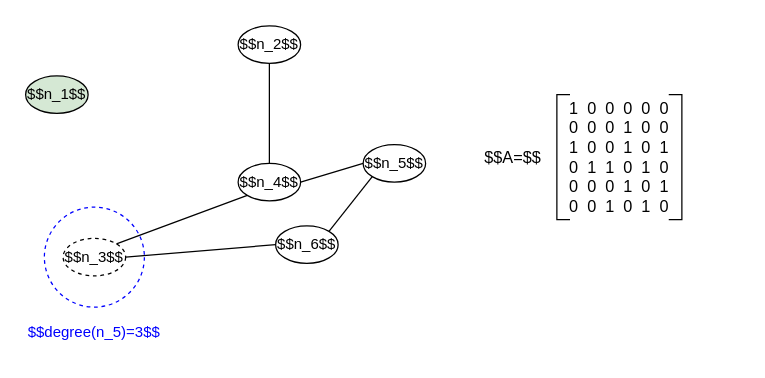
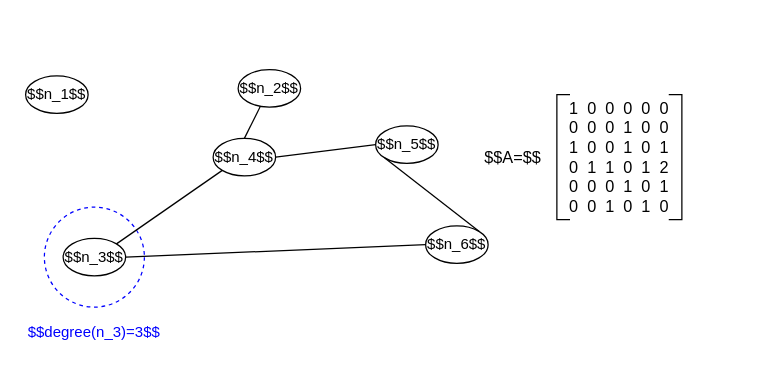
node "$$n_2$$": moved (269, 44) -> (269, 88)
node "$$n_1$$": fillcolor #d5e8d4 -> #ffffff
node "1 0 0 0 0 0 0 0 0 1 0 0 1 0 0 1 0 1 0 1 1 0 1 0 0 0 0 1 0 1 0 0 1 0 1 0": label "1 0 0 0 0 0 0 0 0 1 0 0 1 0 0 1 0 1 0 1 1 0 1 0 0 0 0 1 0 1 0 0 1 0 1 0" -> "1 0 0 0 0 0 0 0 0 1 0 0 1 0 0 1 0 1 0 1 1 0 1 2 0 0 0 1 0 1 0 0 1 0 1 0"
node "$$n_5$$": moved (394, 163) -> (407, 144)
node "$$n_4$$": moved (269, 182) -> (244, 157)
node "$$n_6$$": moved (307, 244) -> (457, 244)
node "$$n_3$$": style dashed -> solid
node "$$degree(n_5)=3$$": label "$$degree(n_5)=3$$" -> "$$degree(n_3)=3$$"
